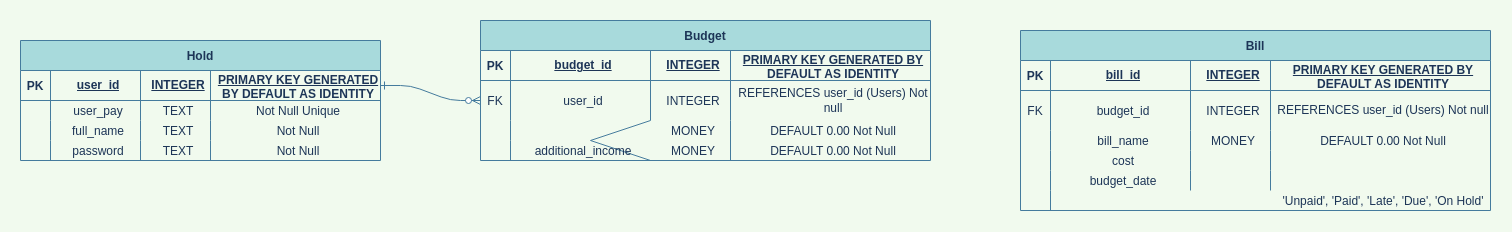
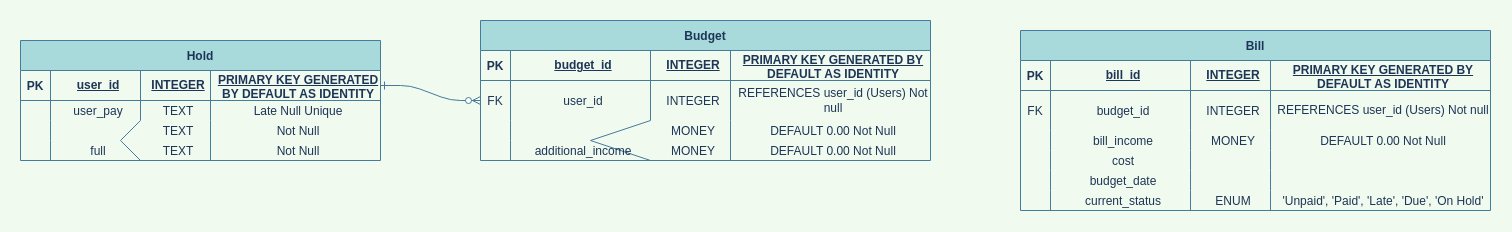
node "Not Null Unique": label "Not Null Unique" -> "Late Null Unique"
node "full_name": removed
node "bill_name": label "bill_name" -> "bill_income"
node "password": label "password" -> "full"
node "current_status": added
node "ENUM": added
